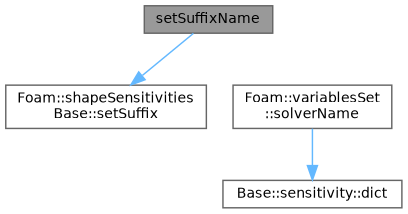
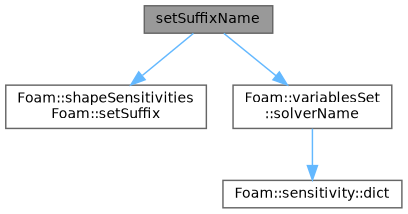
edge "setSuffixName" -> "Foam::variablesSet ::solverName": added
node "Foam::shapeSensitivities Base::setSuffix": label "Foam::shapeSensitivities Base::setSuffix" -> "Foam::shapeSensitivities Foam::setSuffix"
node "Base::sensitivity::dict": label "Base::sensitivity::dict" -> "Foam::sensitivity::dict"
